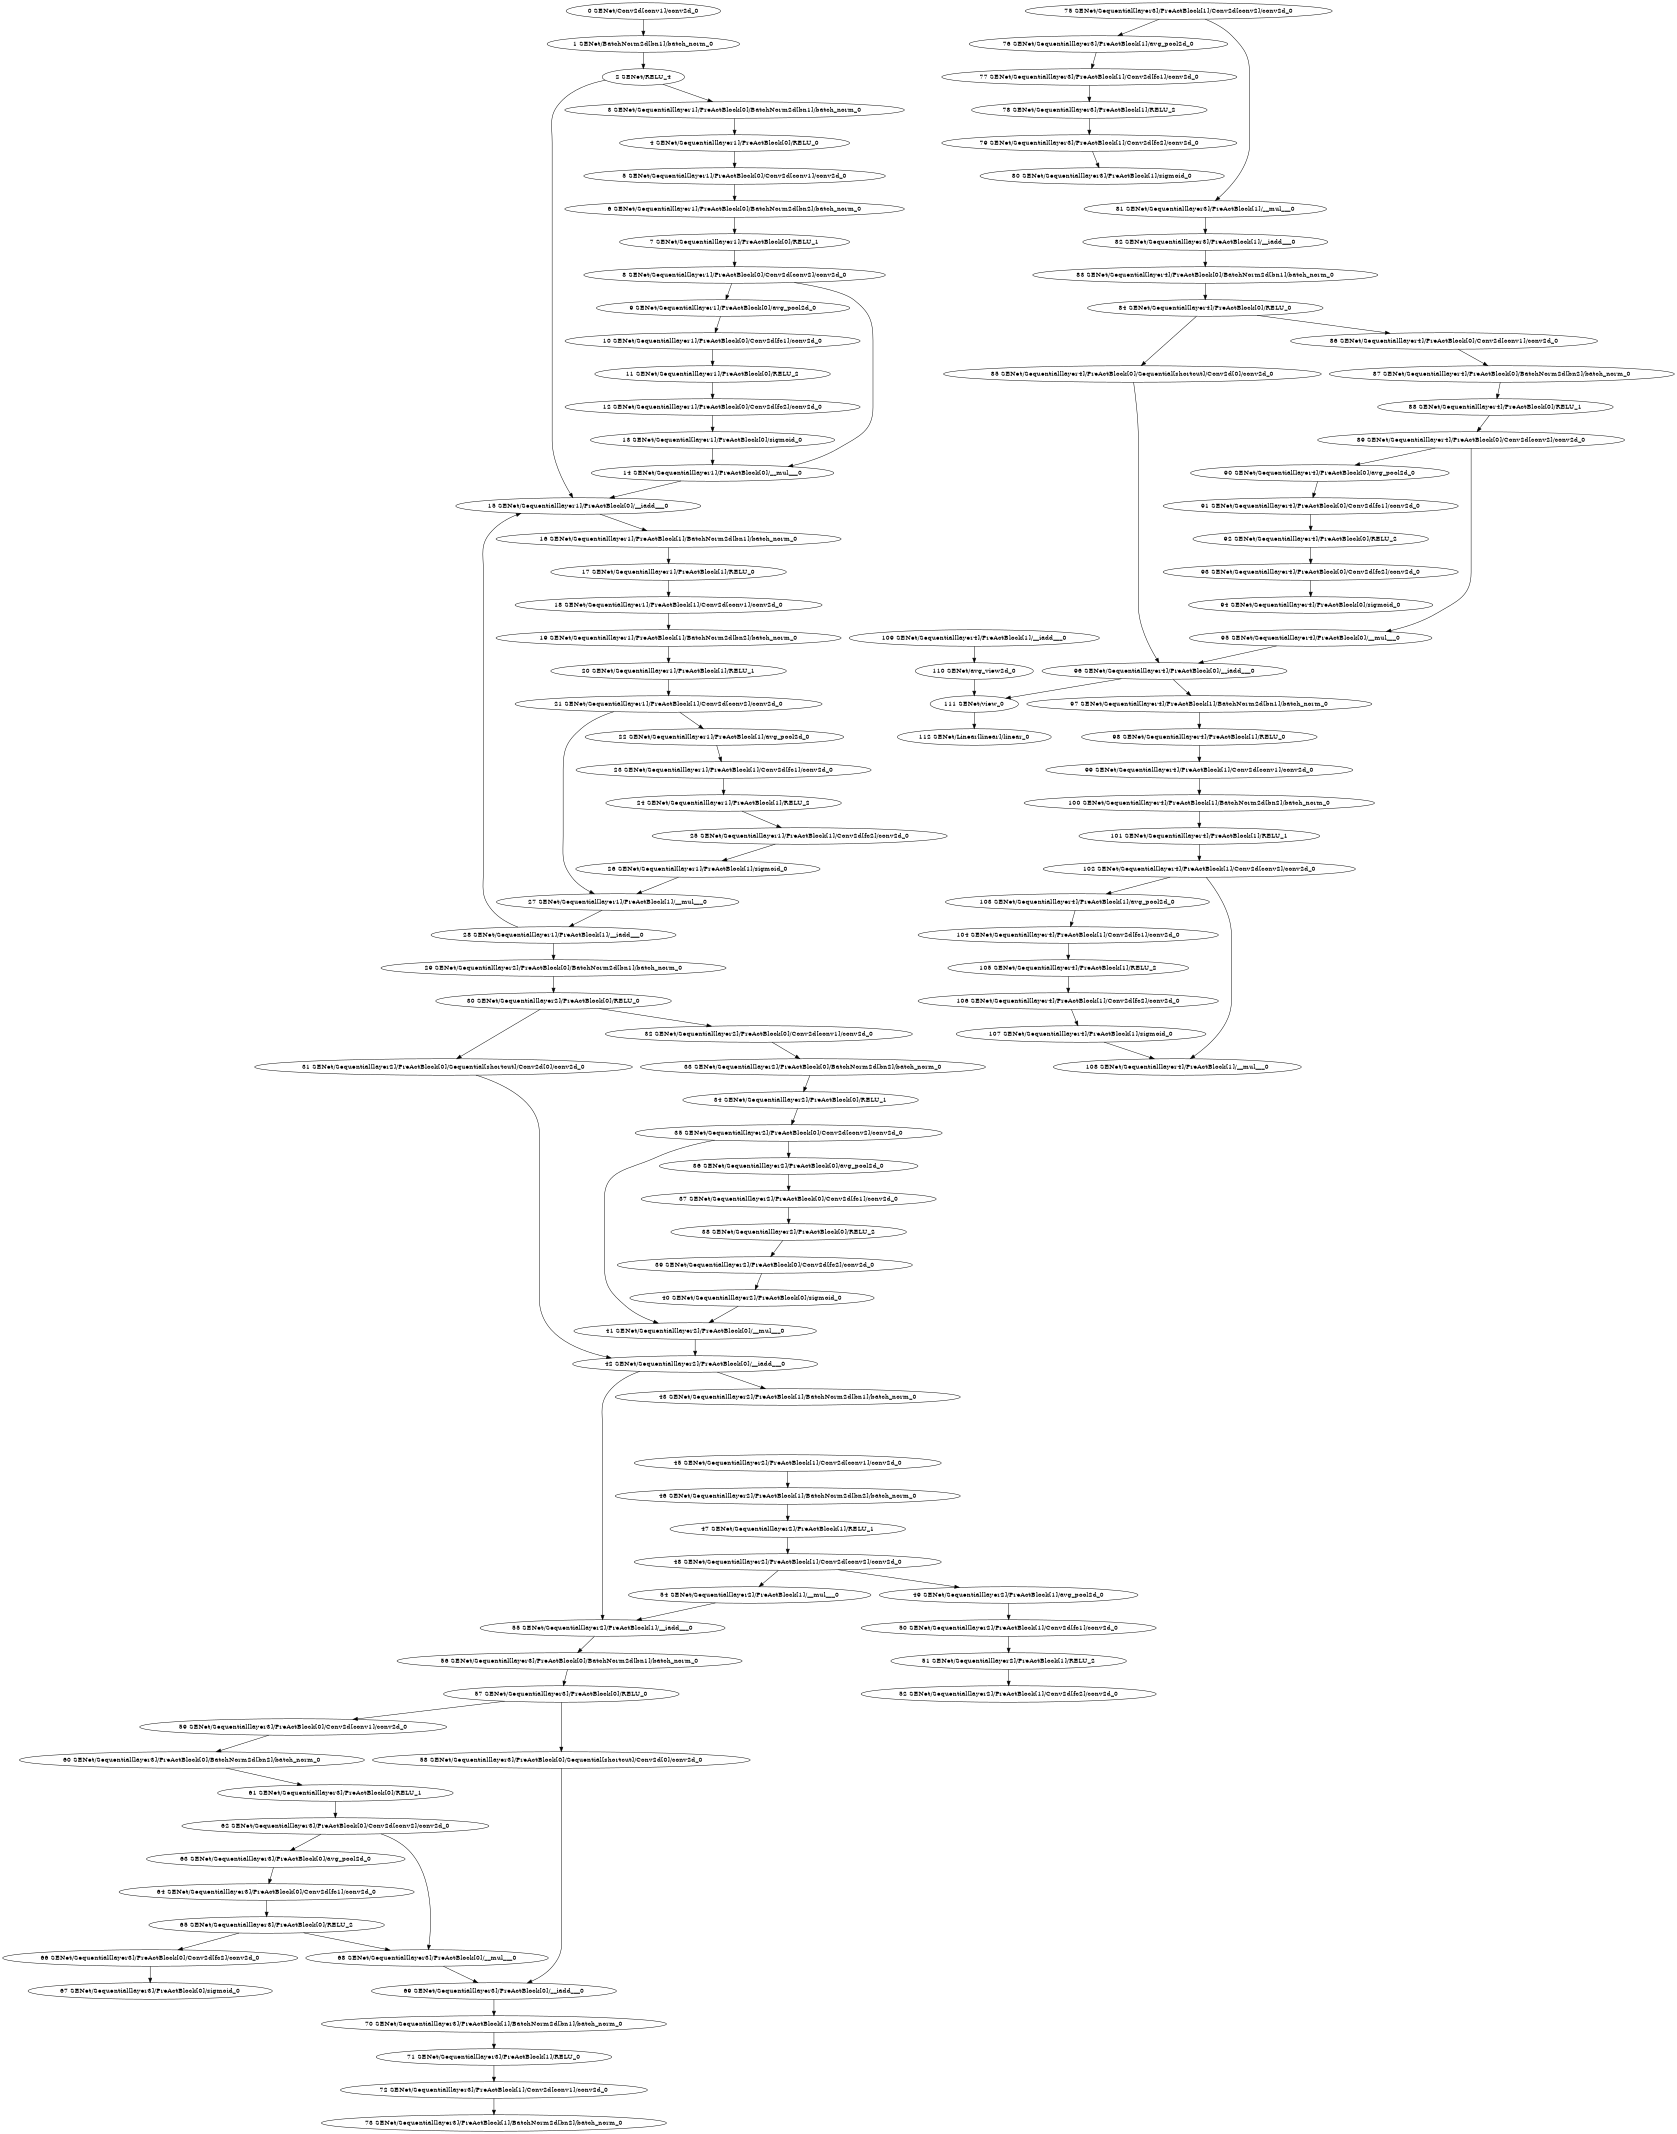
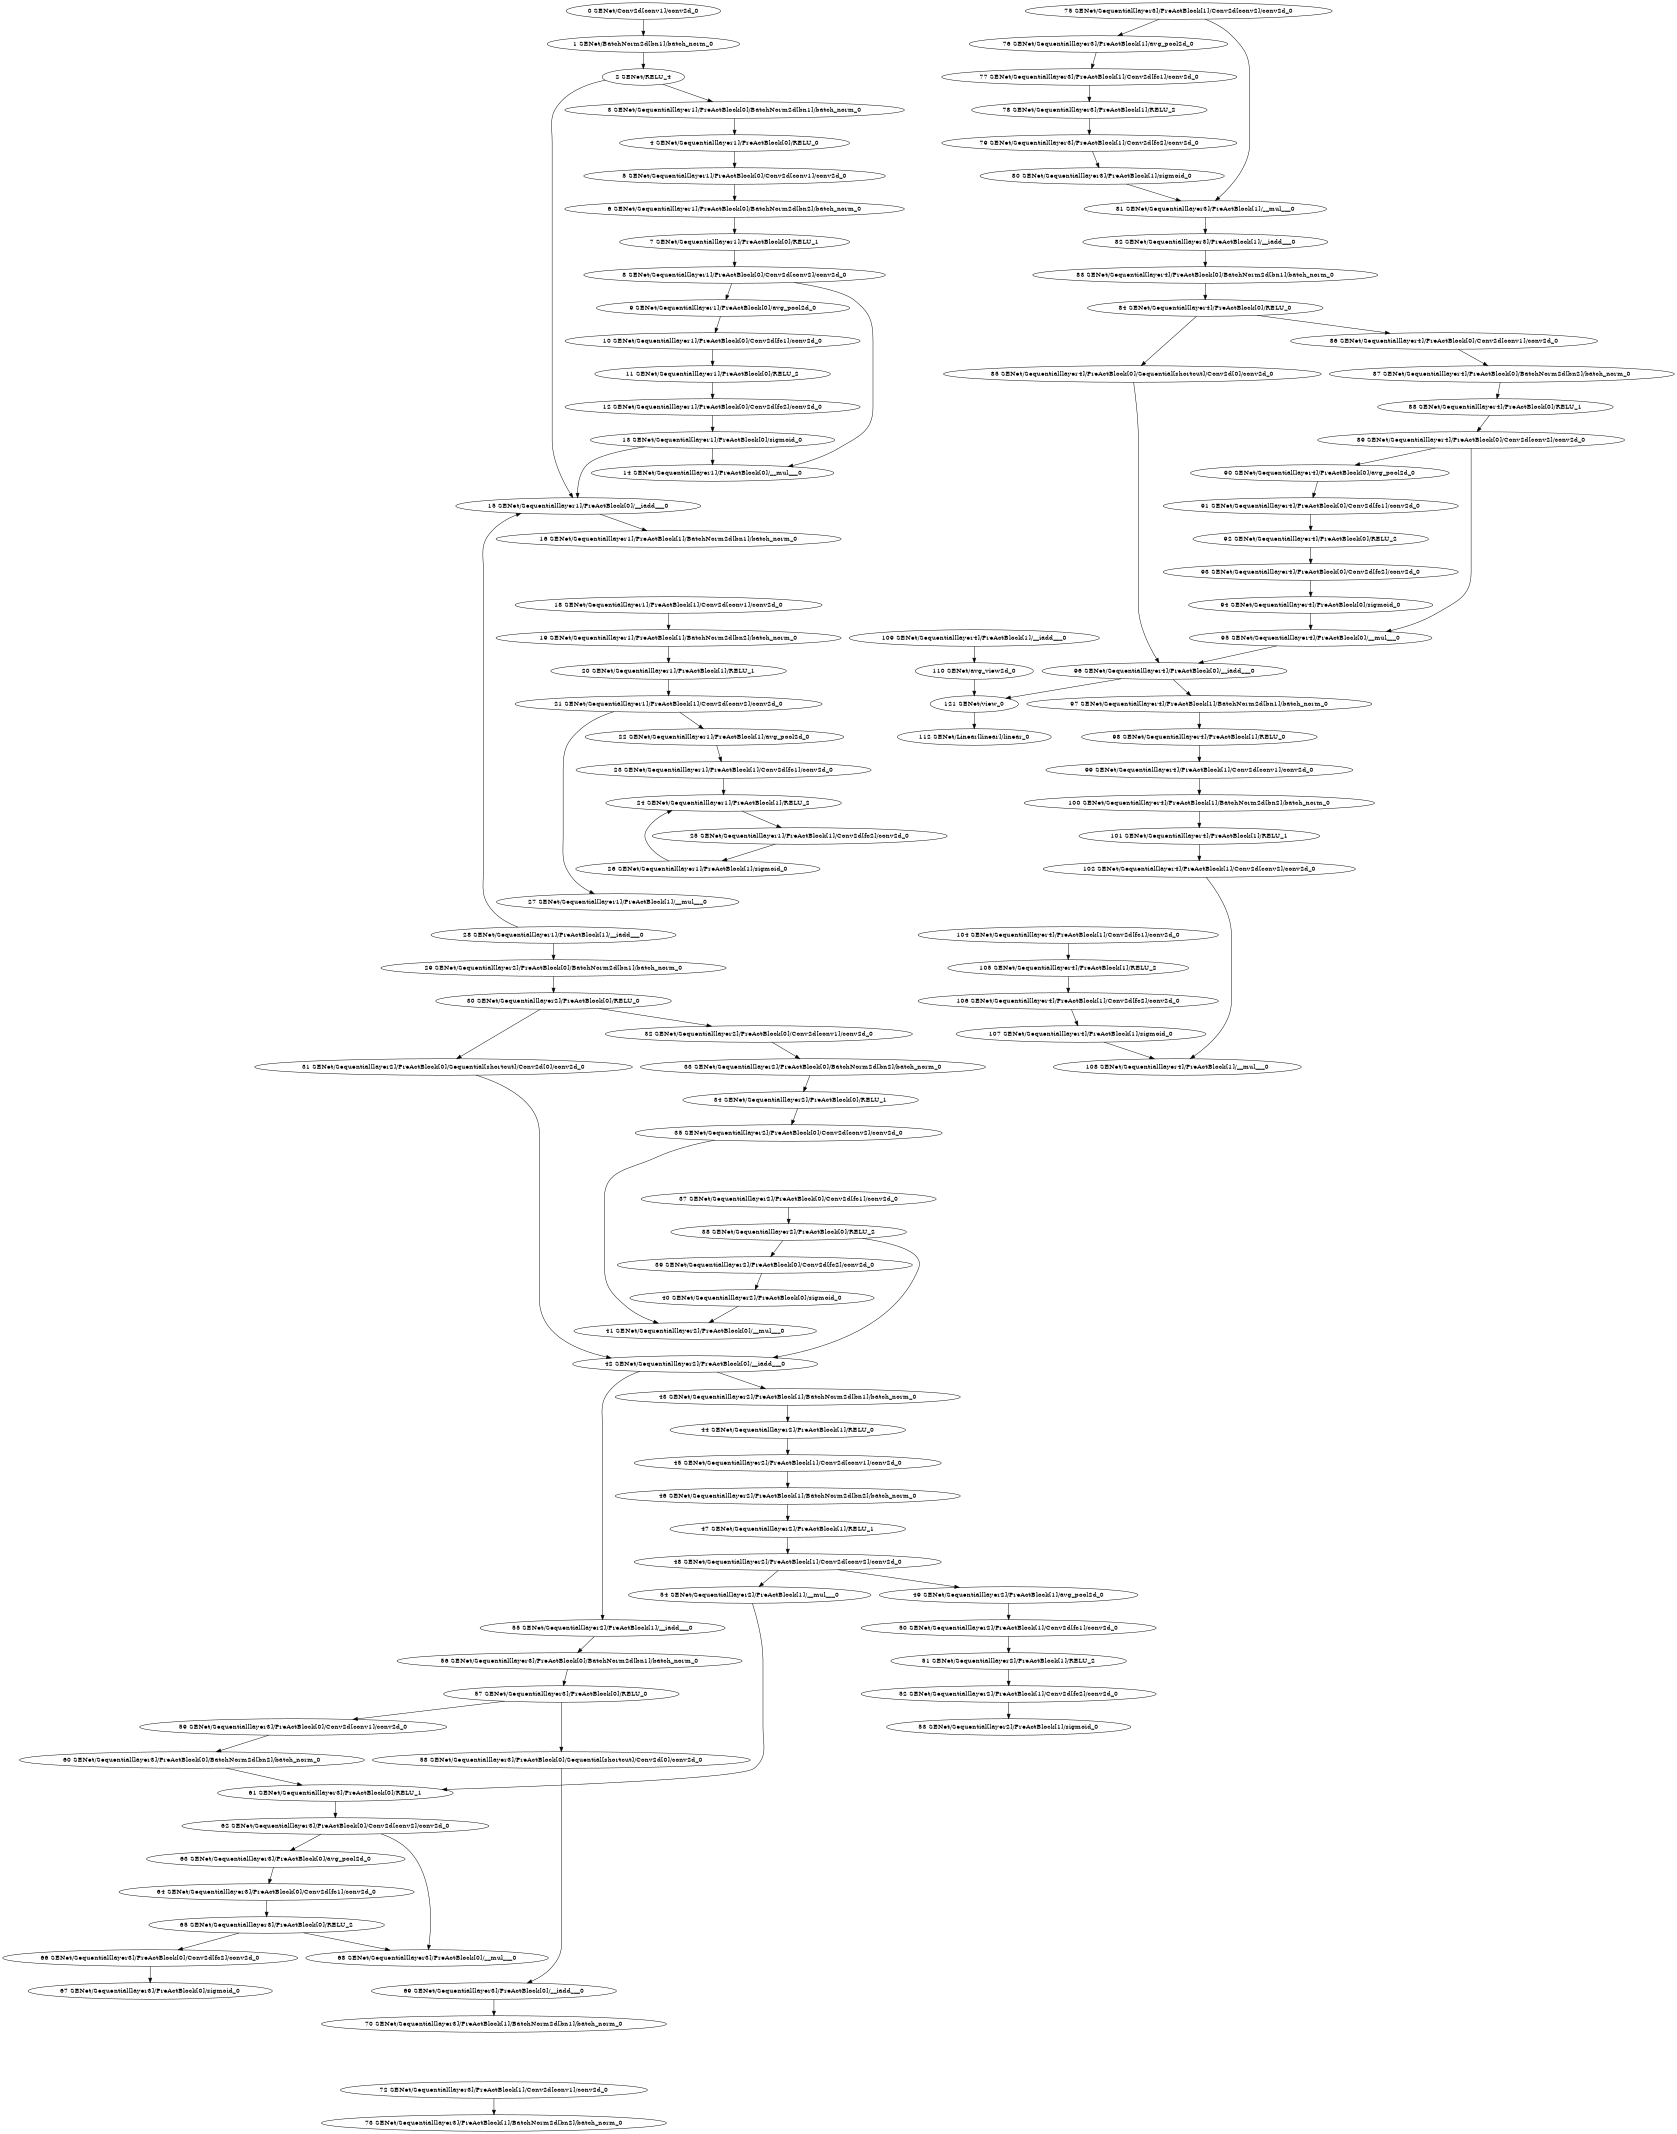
edge "80 SENet/Sequential[layer3]/PreActBlock[1]/sigmoid_0" -> "81 SENet/Sequential[layer3]/PreActBlock[1]/__mul___0": added
edge "14 SENet/Sequential[layer1]/PreActBlock[0]/__mul___0" -> "15 SENet/Sequential[layer1]/PreActBlock[0]/__iadd___0": now "13 SENet/Sequential[layer1]/PreActBlock[0]/sigmoid_0" -> "15 SENet/Sequential[layer1]/PreActBlock[0]/__iadd___0"
node "17 SENet/Sequential[layer1]/PreActBlock[1]/RELU_0": removed
edge "94 SENet/Sequential[layer4]/PreActBlock[0]/sigmoid_0" -> "95 SENet/Sequential[layer4]/PreActBlock[0]/__mul___0": added
node "111 SENet/view_0": label "111 SENet/view_0" -> "121 SENet/view_0"
edge "26 SENet/Sequential[layer1]/PreActBlock[1]/sigmoid_0" -> "27 SENet/Sequential[layer1]/PreActBlock[1]/__mul___0": now "26 SENet/Sequential[layer1]/PreActBlock[1]/sigmoid_0" -> "24 SENet/Sequential[layer1]/PreActBlock[1]/RELU_2"
node "103 SENet/Sequential[layer4]/PreActBlock[1]/avg_pool2d_0": removed
edge "27 SENet/Sequential[layer1]/PreActBlock[1]/__mul___0" -> "28 SENet/Sequential[layer1]/PreActBlock[1]/__iadd___0": removed
node "36 SENet/Sequential[layer2]/PreActBlock[0]/avg_pool2d_0": removed
edge "41 SENet/Sequential[layer2]/PreActBlock[0]/__mul___0" -> "42 SENet/Sequential[layer2]/PreActBlock[0]/__iadd___0": now "38 SENet/Sequential[layer2]/PreActBlock[0]/RELU_2" -> "42 SENet/Sequential[layer2]/PreActBlock[0]/__iadd___0"
node "44 SENet/Sequential[layer2]/PreActBlock[1]/RELU_0": added
edge "54 SENet/Sequential[layer2]/PreActBlock[1]/__mul___0" -> "55 SENet/Sequential[layer2]/PreActBlock[1]/__iadd___0": now "54 SENet/Sequential[layer2]/PreActBlock[1]/__mul___0" -> "61 SENet/Sequential[layer3]/PreActBlock[0]/RELU_1"
node "53 SENet/Sequential[layer2]/PreActBlock[1]/sigmoid_0": added
edge "68 SENet/Sequential[layer3]/PreActBlock[0]/__mul___0" -> "69 SENet/Sequential[layer3]/PreActBlock[0]/__iadd___0": removed
node "71 SENet/Sequential[layer3]/PreActBlock[1]/RELU_0": removed
